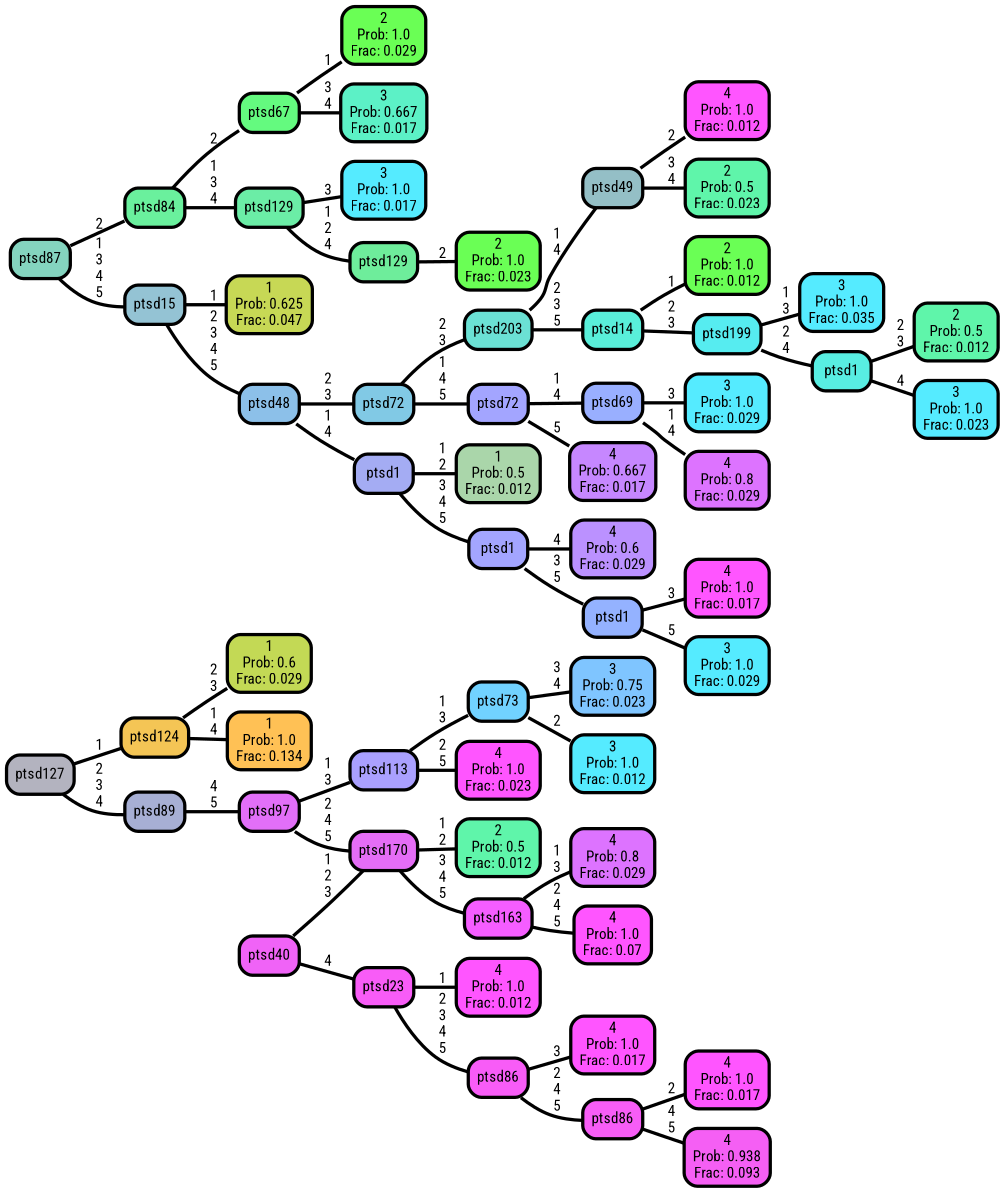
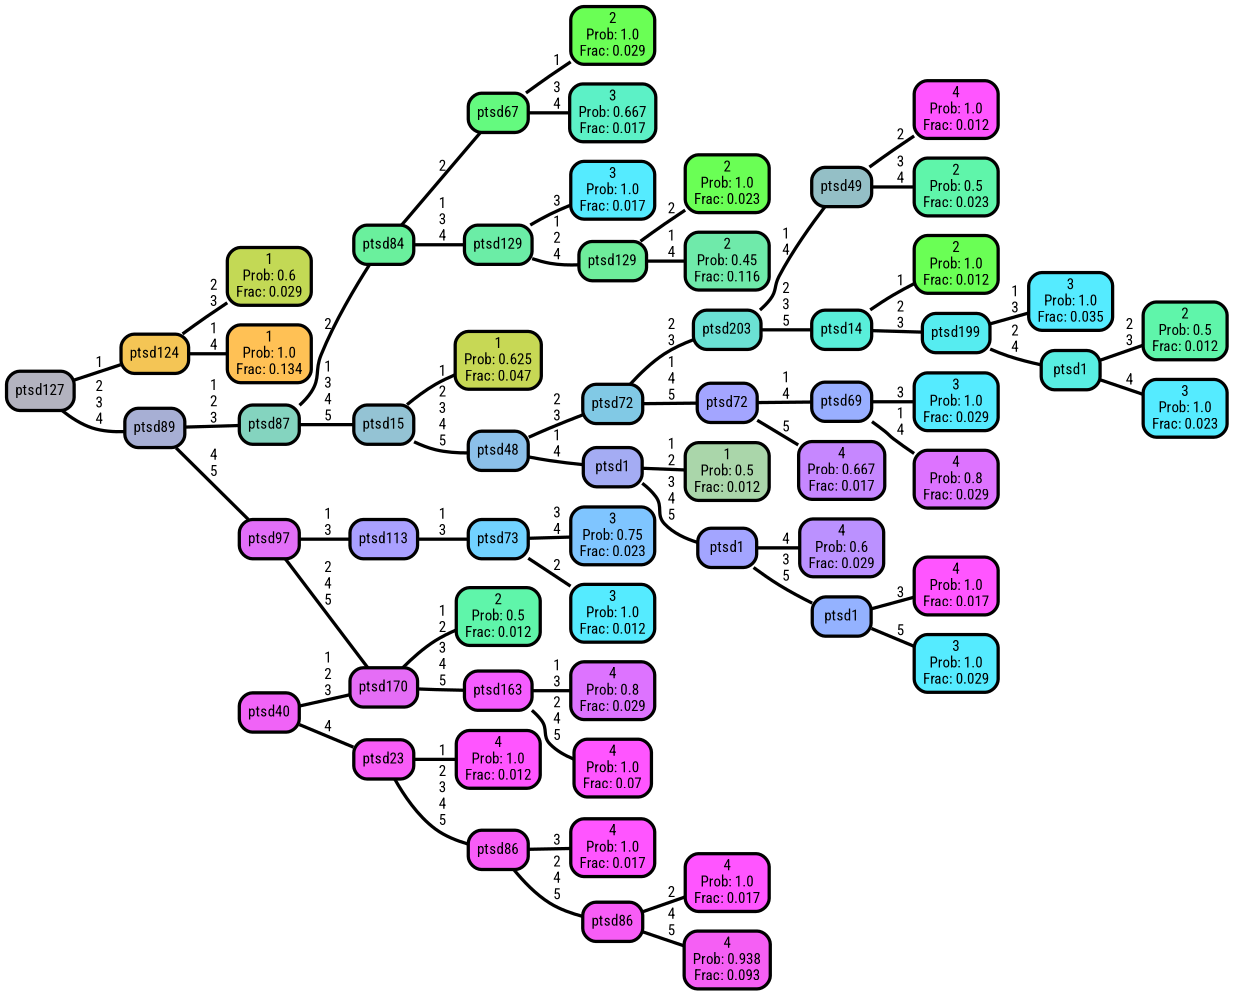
node "2 Prob: 0.45 Frac: 0.116": added
edge "ptsd87" -- "ptsd89": added, label "1 2 3"
node "4 Prob: 1.0 Frac: 0.023": removed
